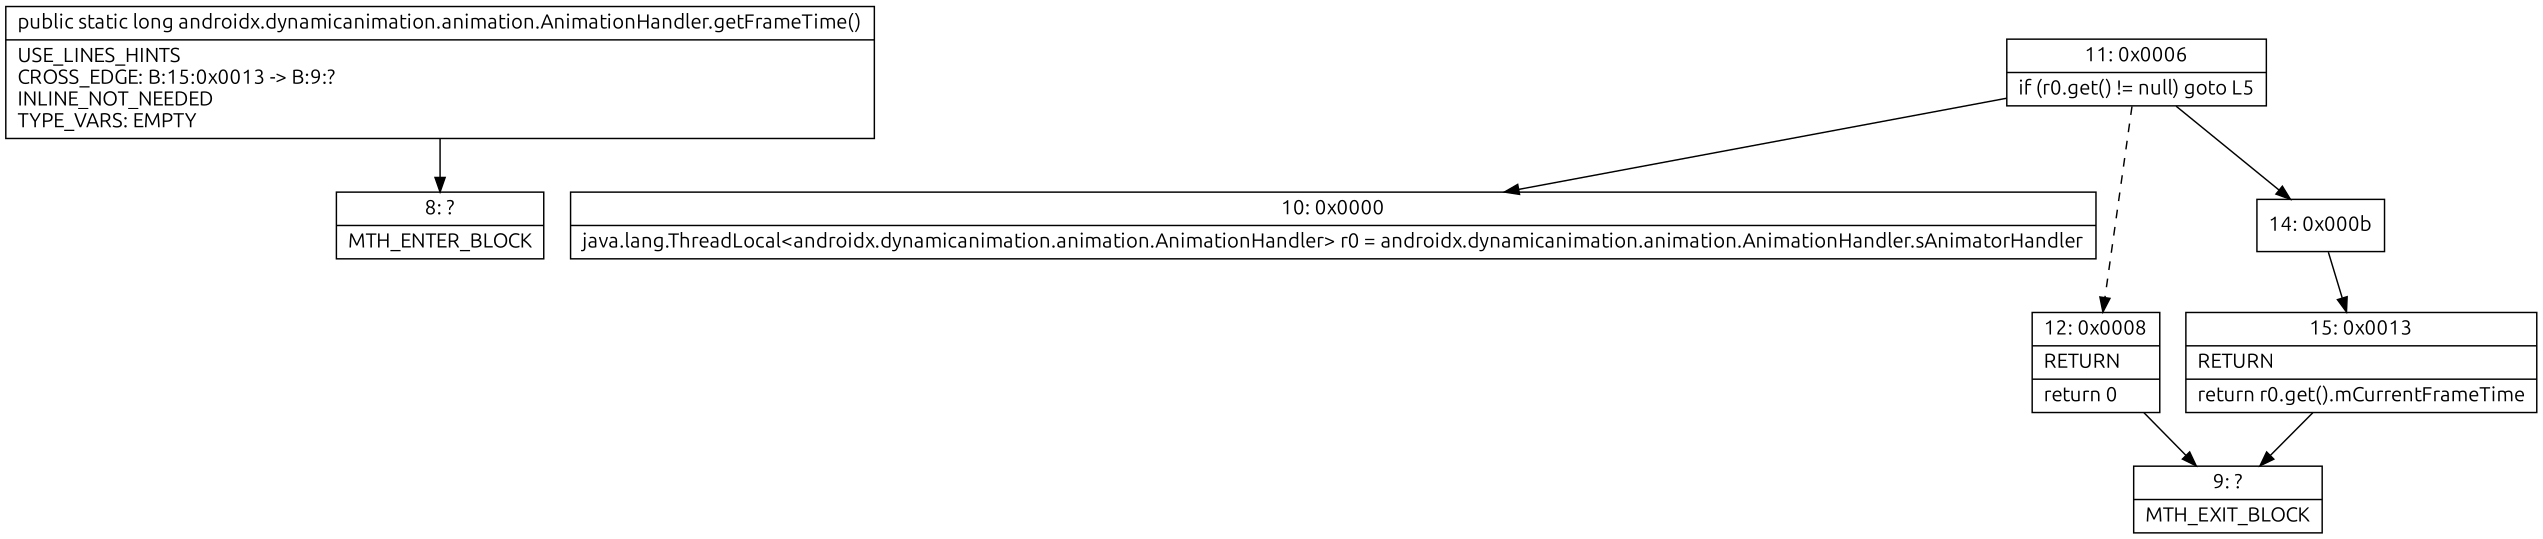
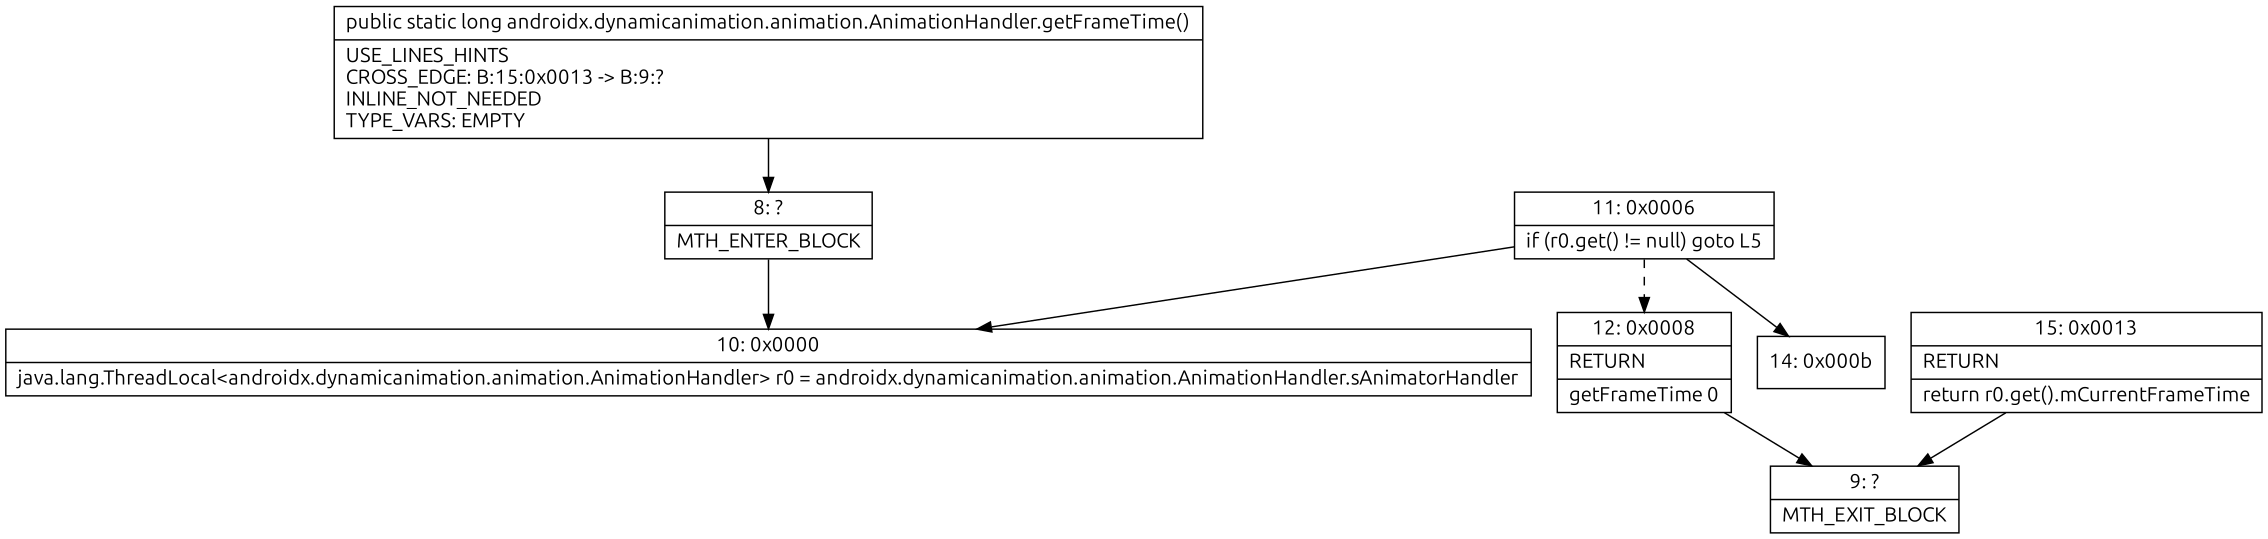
edge "14: 0x000b" -> "15: 0x0013": removed
edge "8: ?" -> "10: 0x0000": added
node "12: 0x0008": text "return 0" -> "getFrameTime 0"
